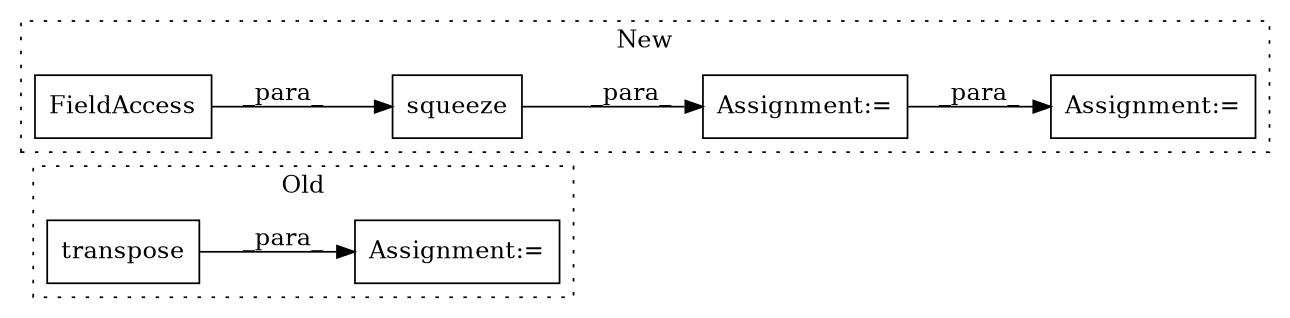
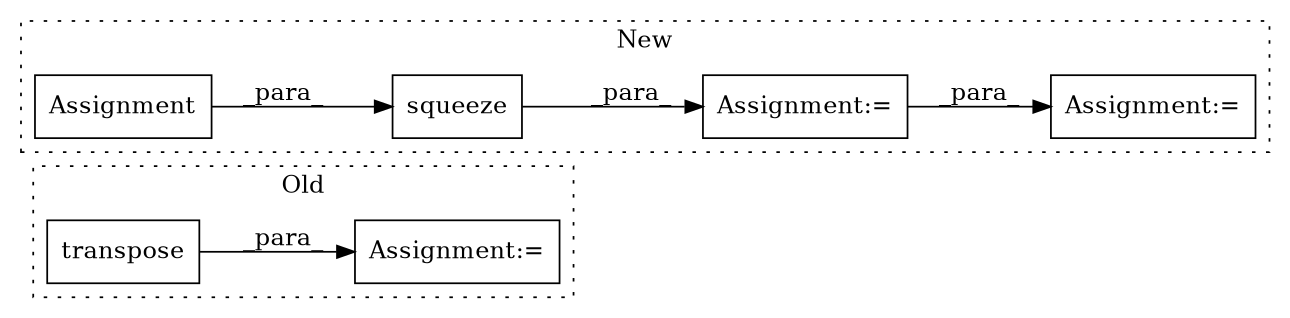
node "FieldAccess": label "FieldAccess" -> "Assignment"
